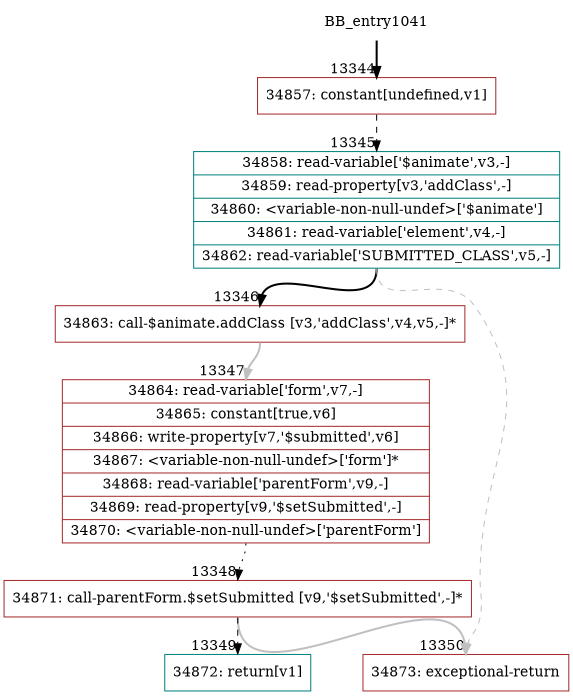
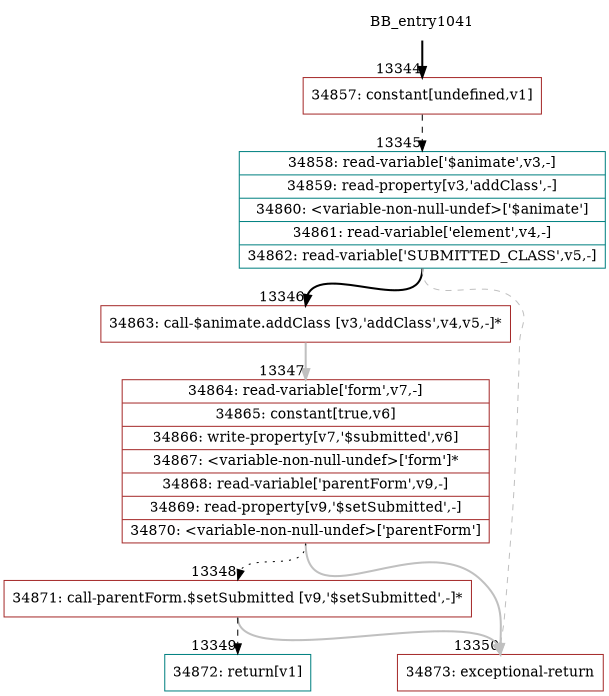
edge "34864: read-variable['form',v7,-]" -> "34873: exceptional-return": added
